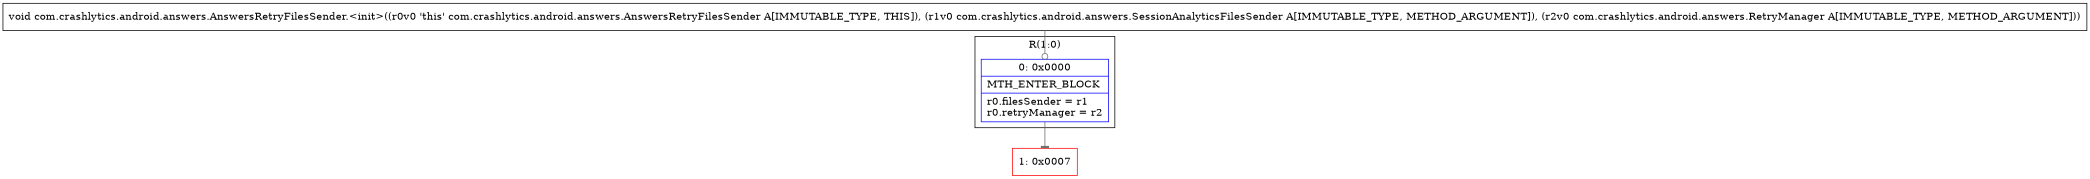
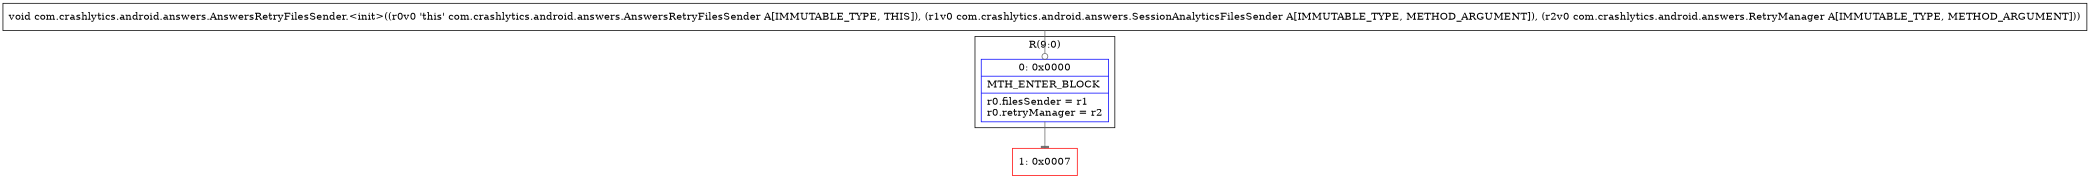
cluster "R(1:0)": label "R(1:0)" -> "R(9:0)"
